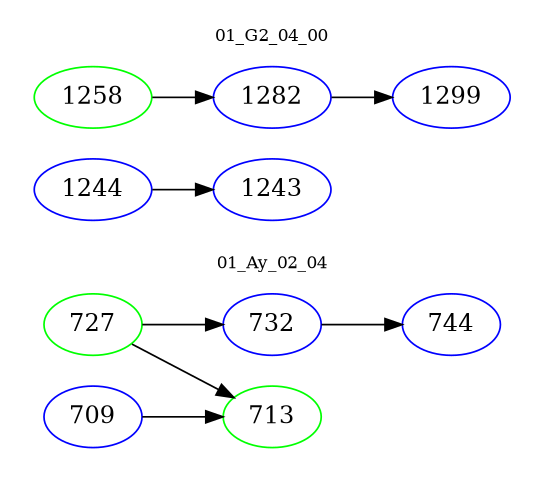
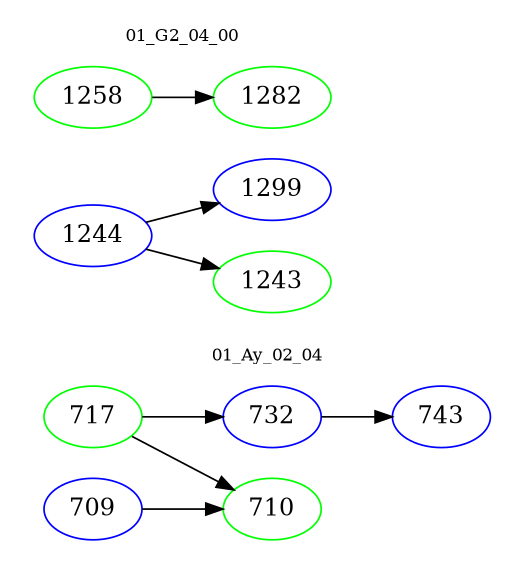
node "1282": color blue -> green
edge "1282" -> "1299": now "1244" -> "1299"
node "1243": color blue -> green
node "727": label "727" -> "717"
node "744": label "744" -> "743"
node "713": label "713" -> "710"
